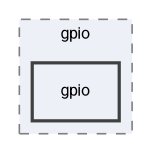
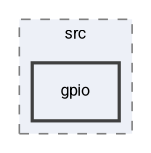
cluster "gpio": label "gpio" -> "src"
